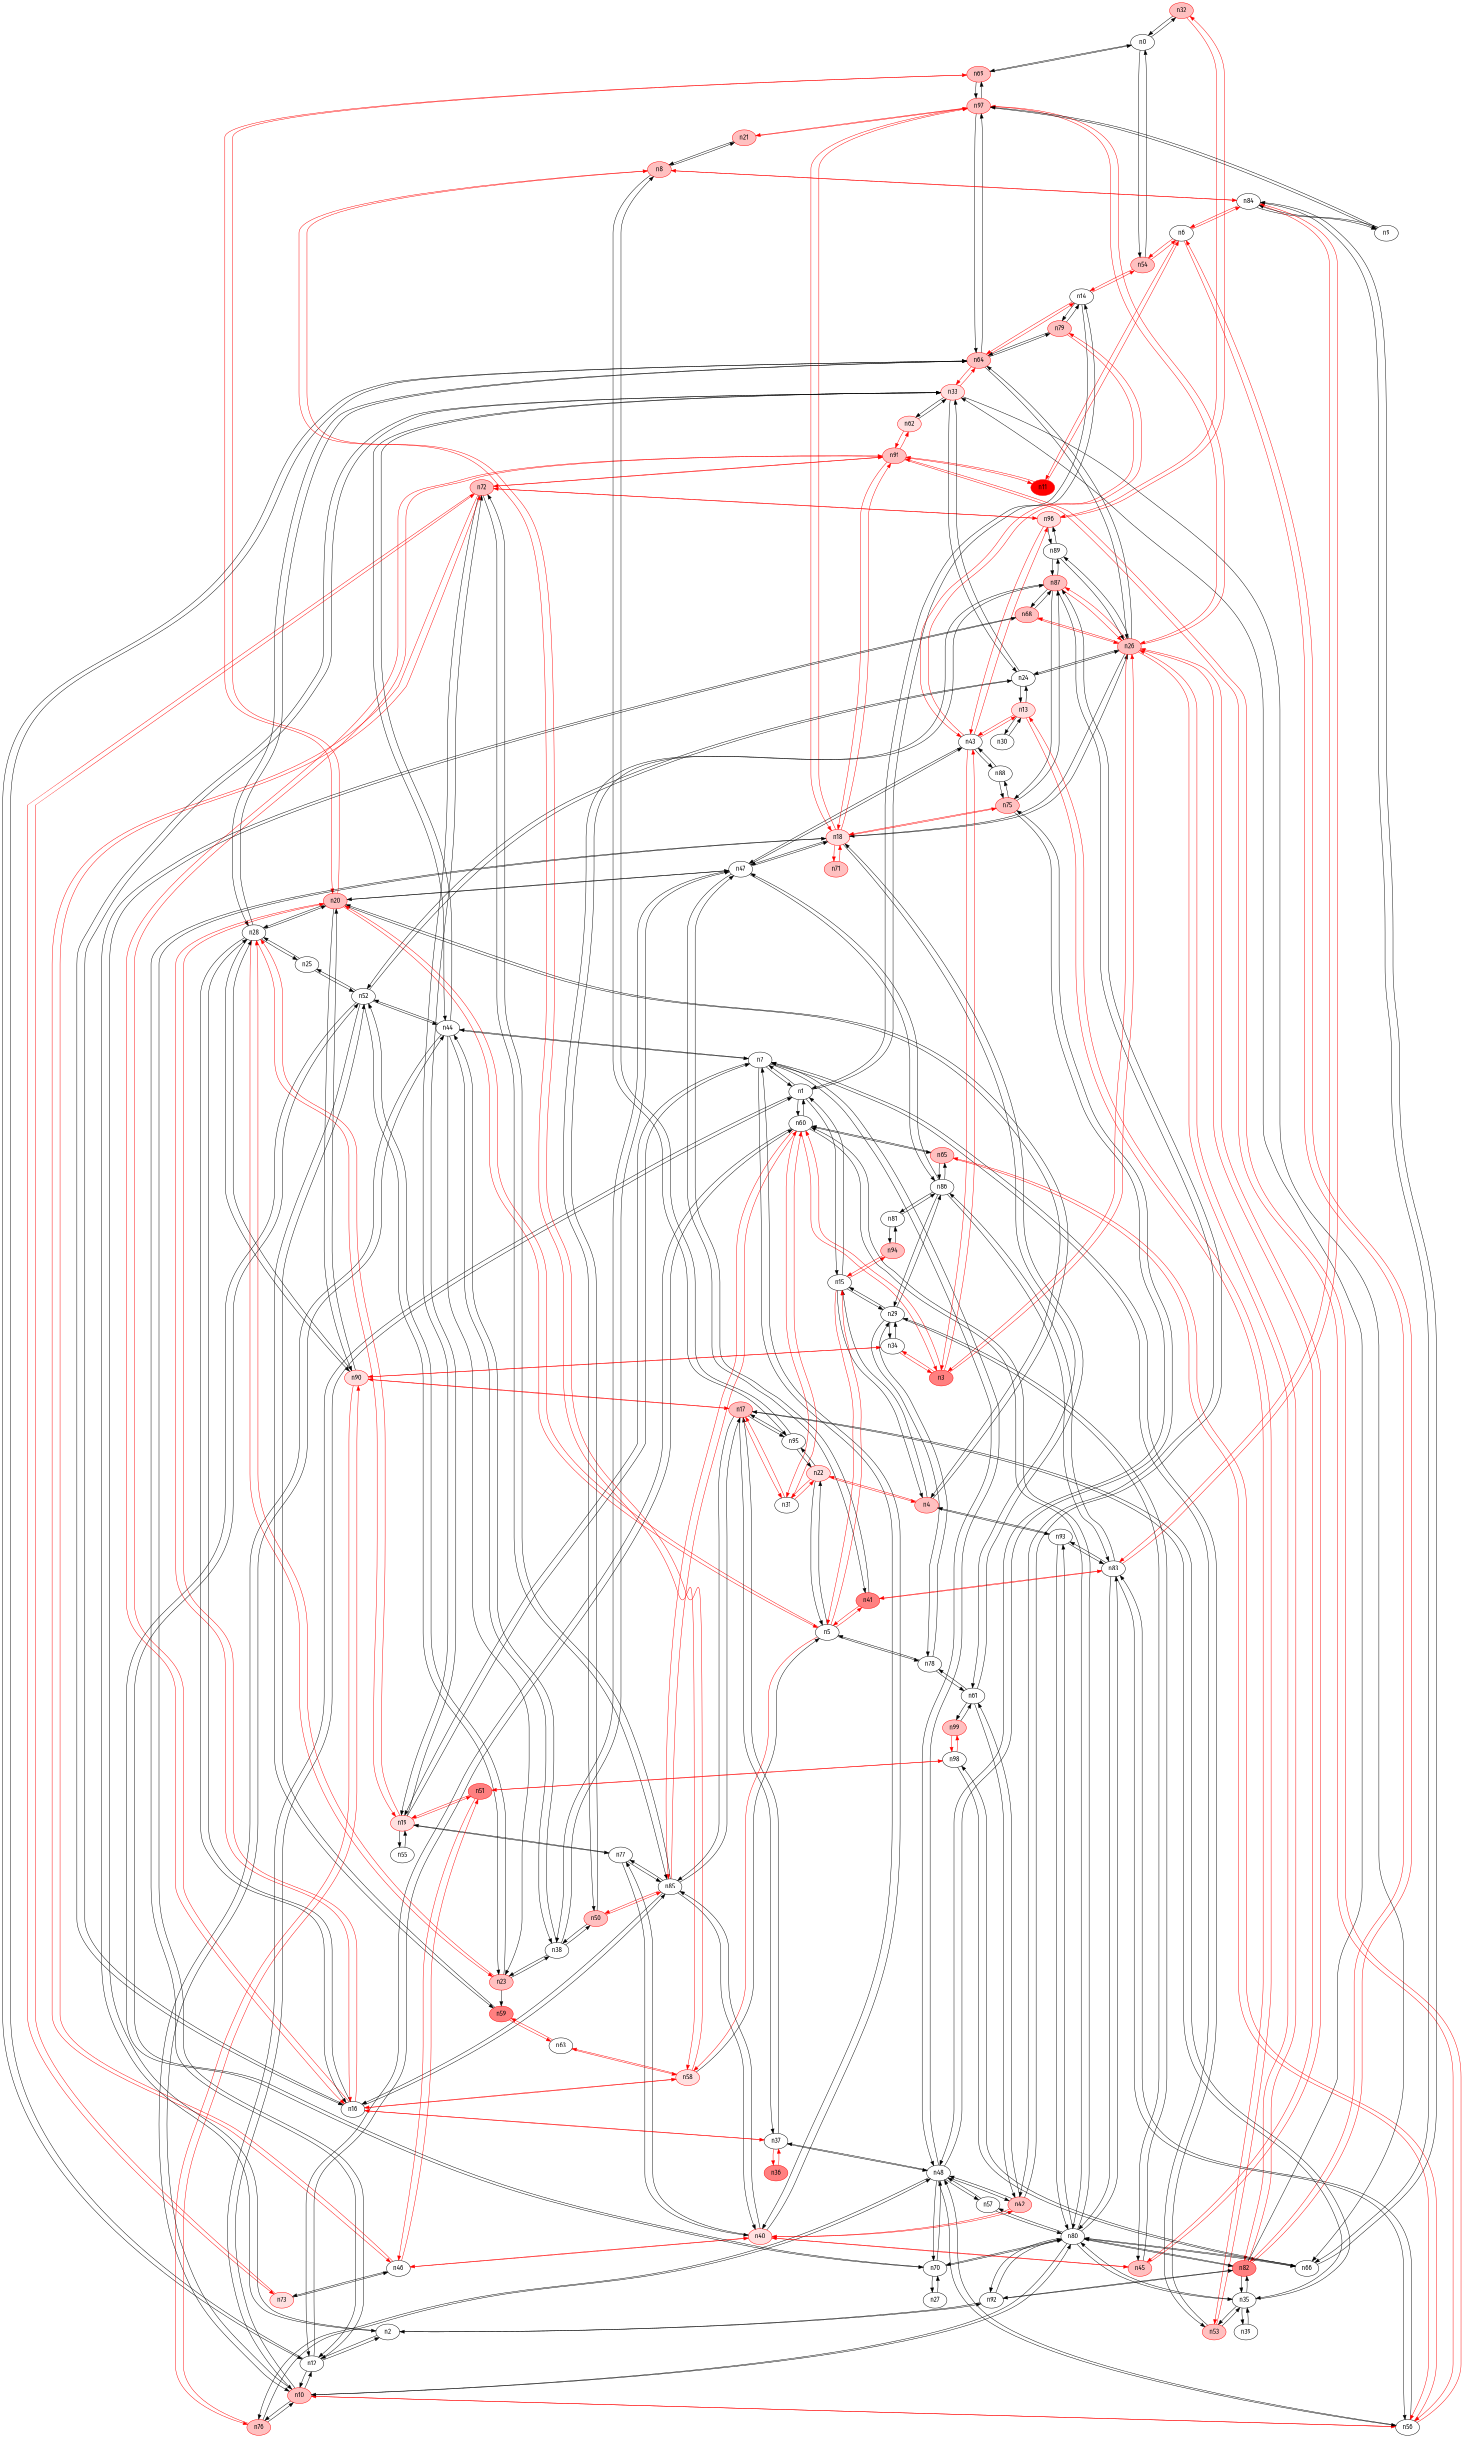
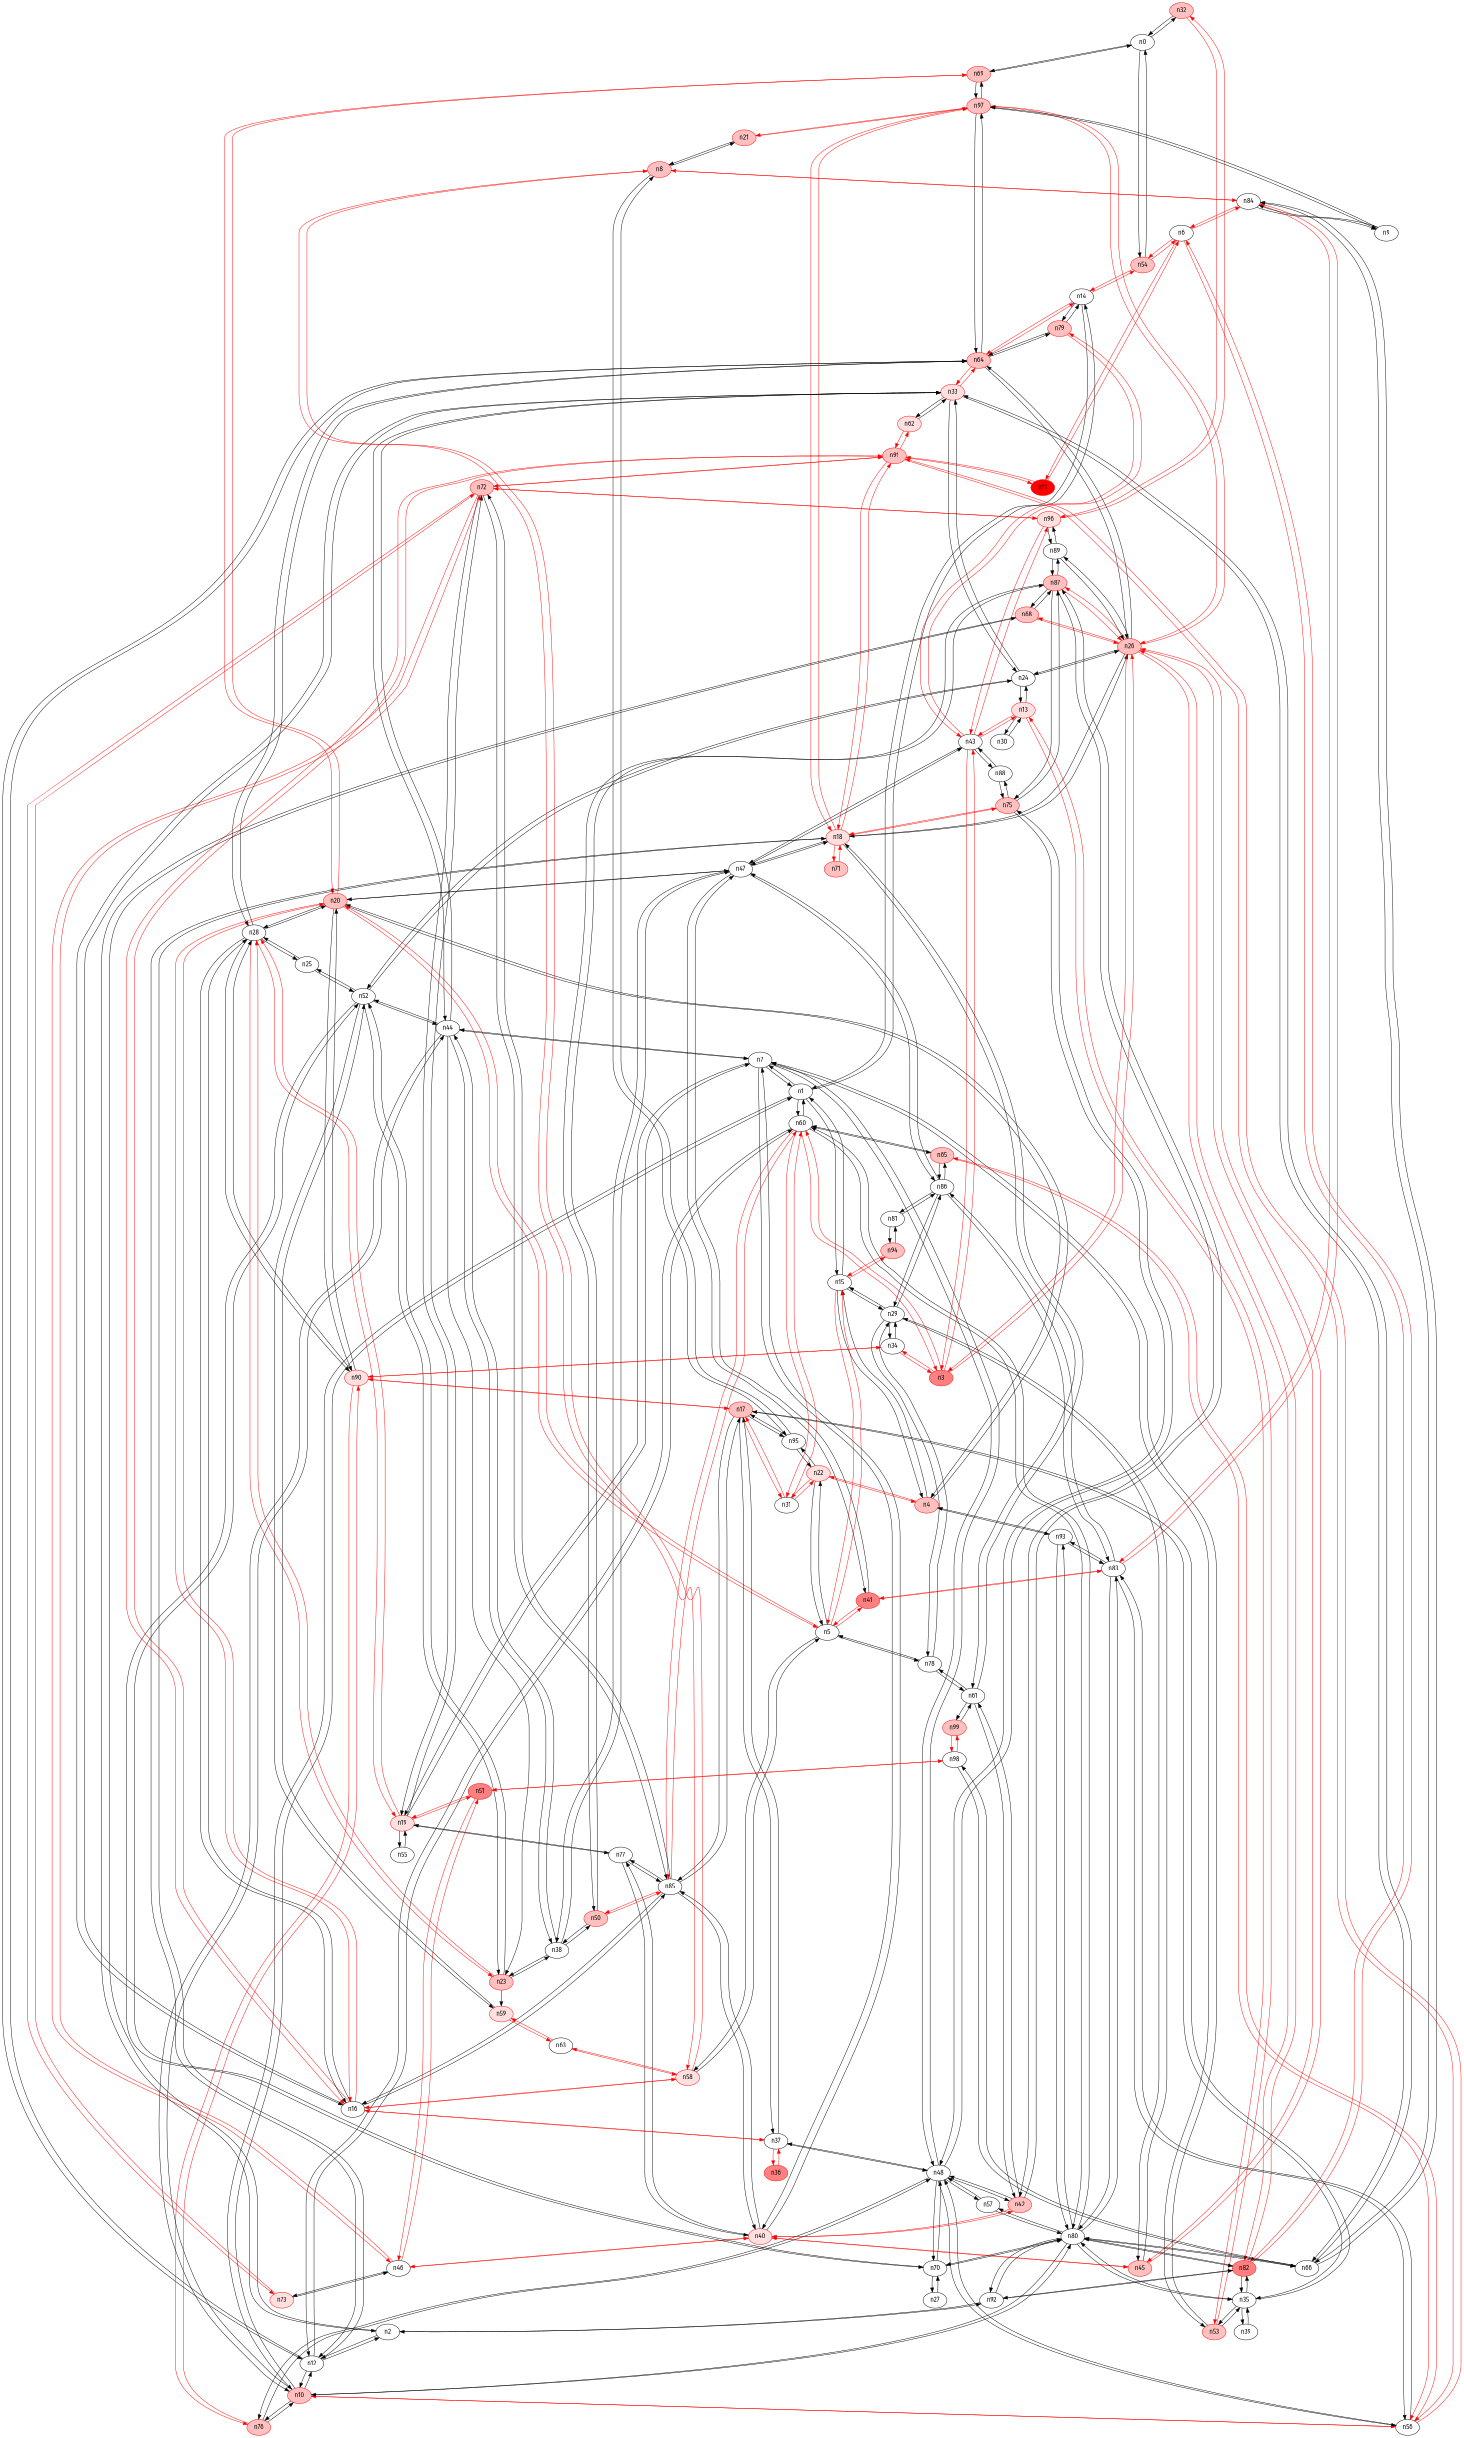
edge "n82" -> "n33": now "n66" -> "n33"
edge "n5" -> "n58": color #ff0000 -> black
node "n59": fillcolor #ff8080 -> #ffe0e0
